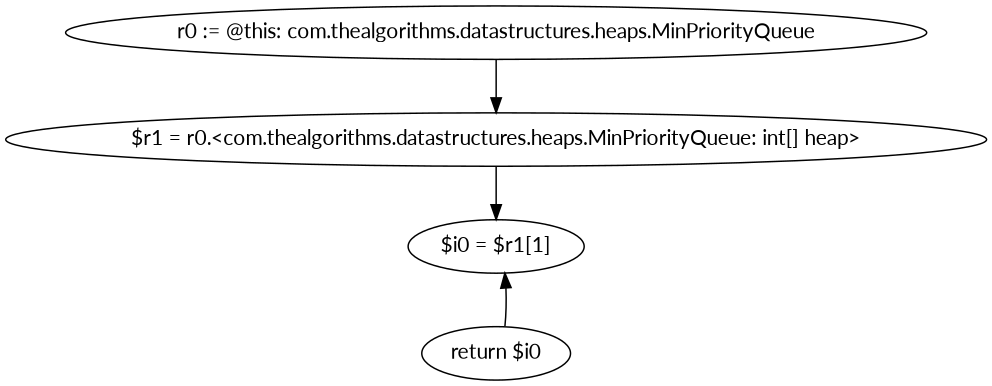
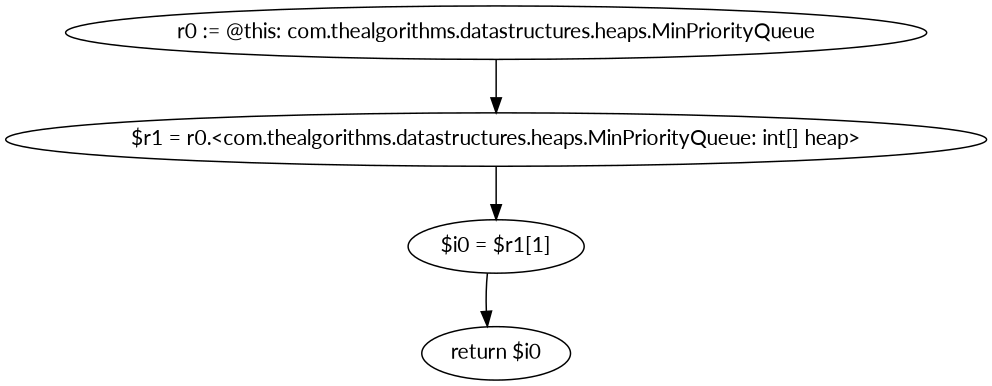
edge "return $i0" -> "$i0 = $r1[1]": reversed
